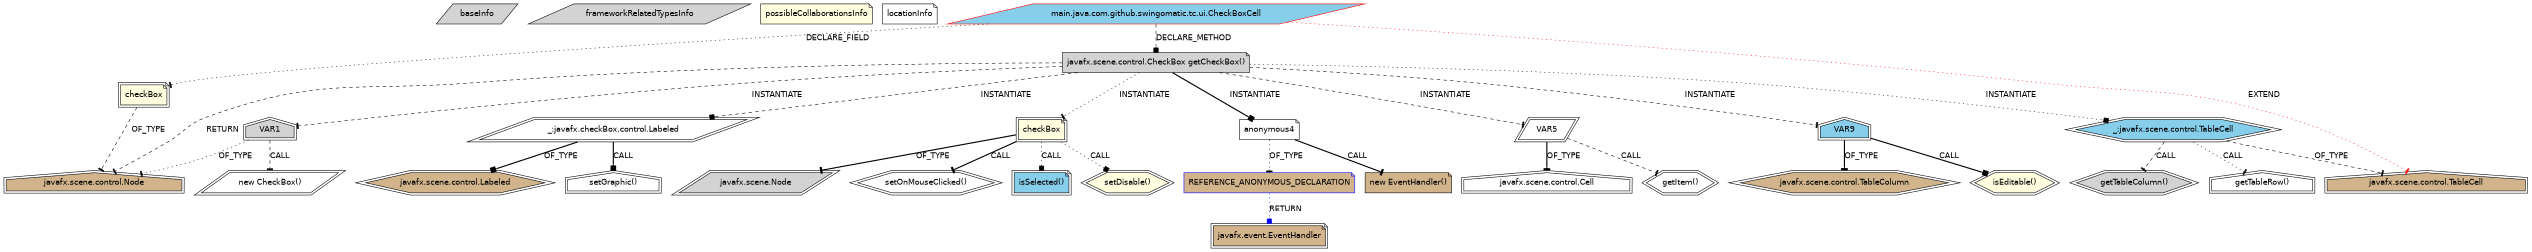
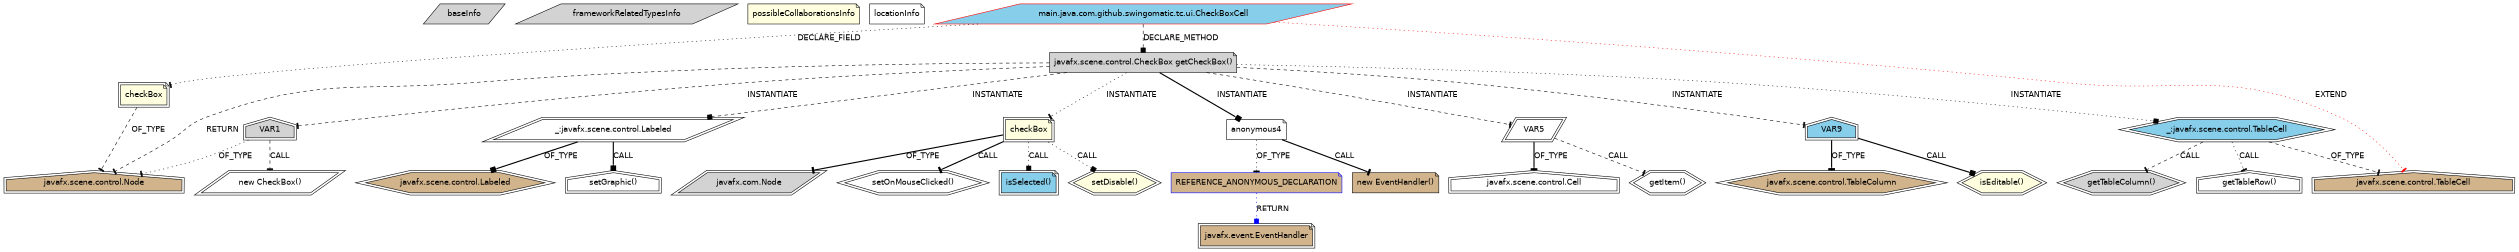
node "_:javafx.checkBox.control.Labeled": label "_:javafx.checkBox.control.Labeled" -> "_:javafx.scene.control.Labeled"
node "javafx.scene.Node": label "javafx.scene.Node" -> "javafx.com.Node"
